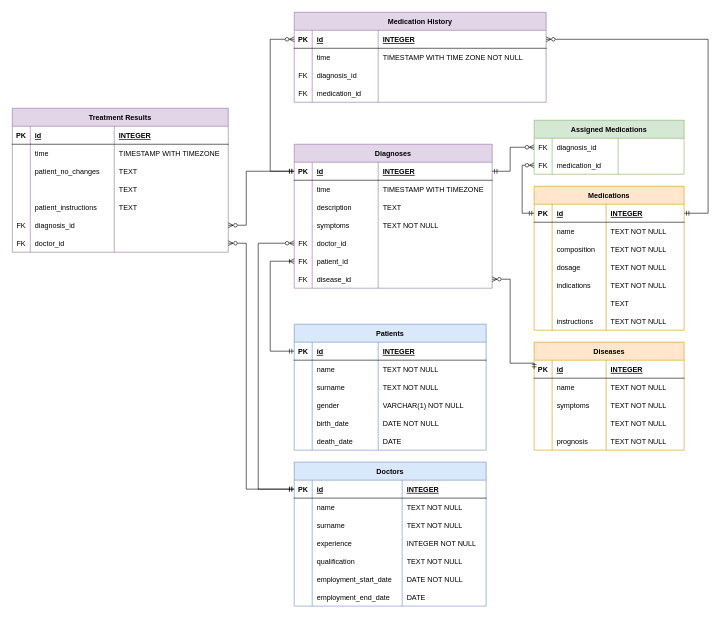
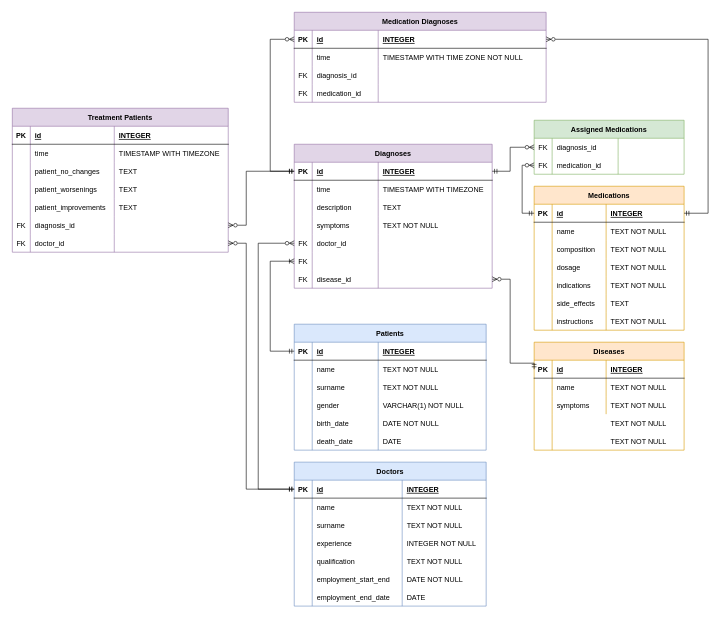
node "Medication History": label "Medication History" -> "Medication Diagnoses"
node "Treatment Results": label "Treatment Results" -> "Treatment Patients"
node "patient_worsenings": added
node "patient_instructions": label "patient_instructions" -> "patient_improvements"
node "patient_id": removed
node "side_effects": added
node "prognosis": removed
node "employment_start_date": label "employment_start_date" -> "employment_start_end"
